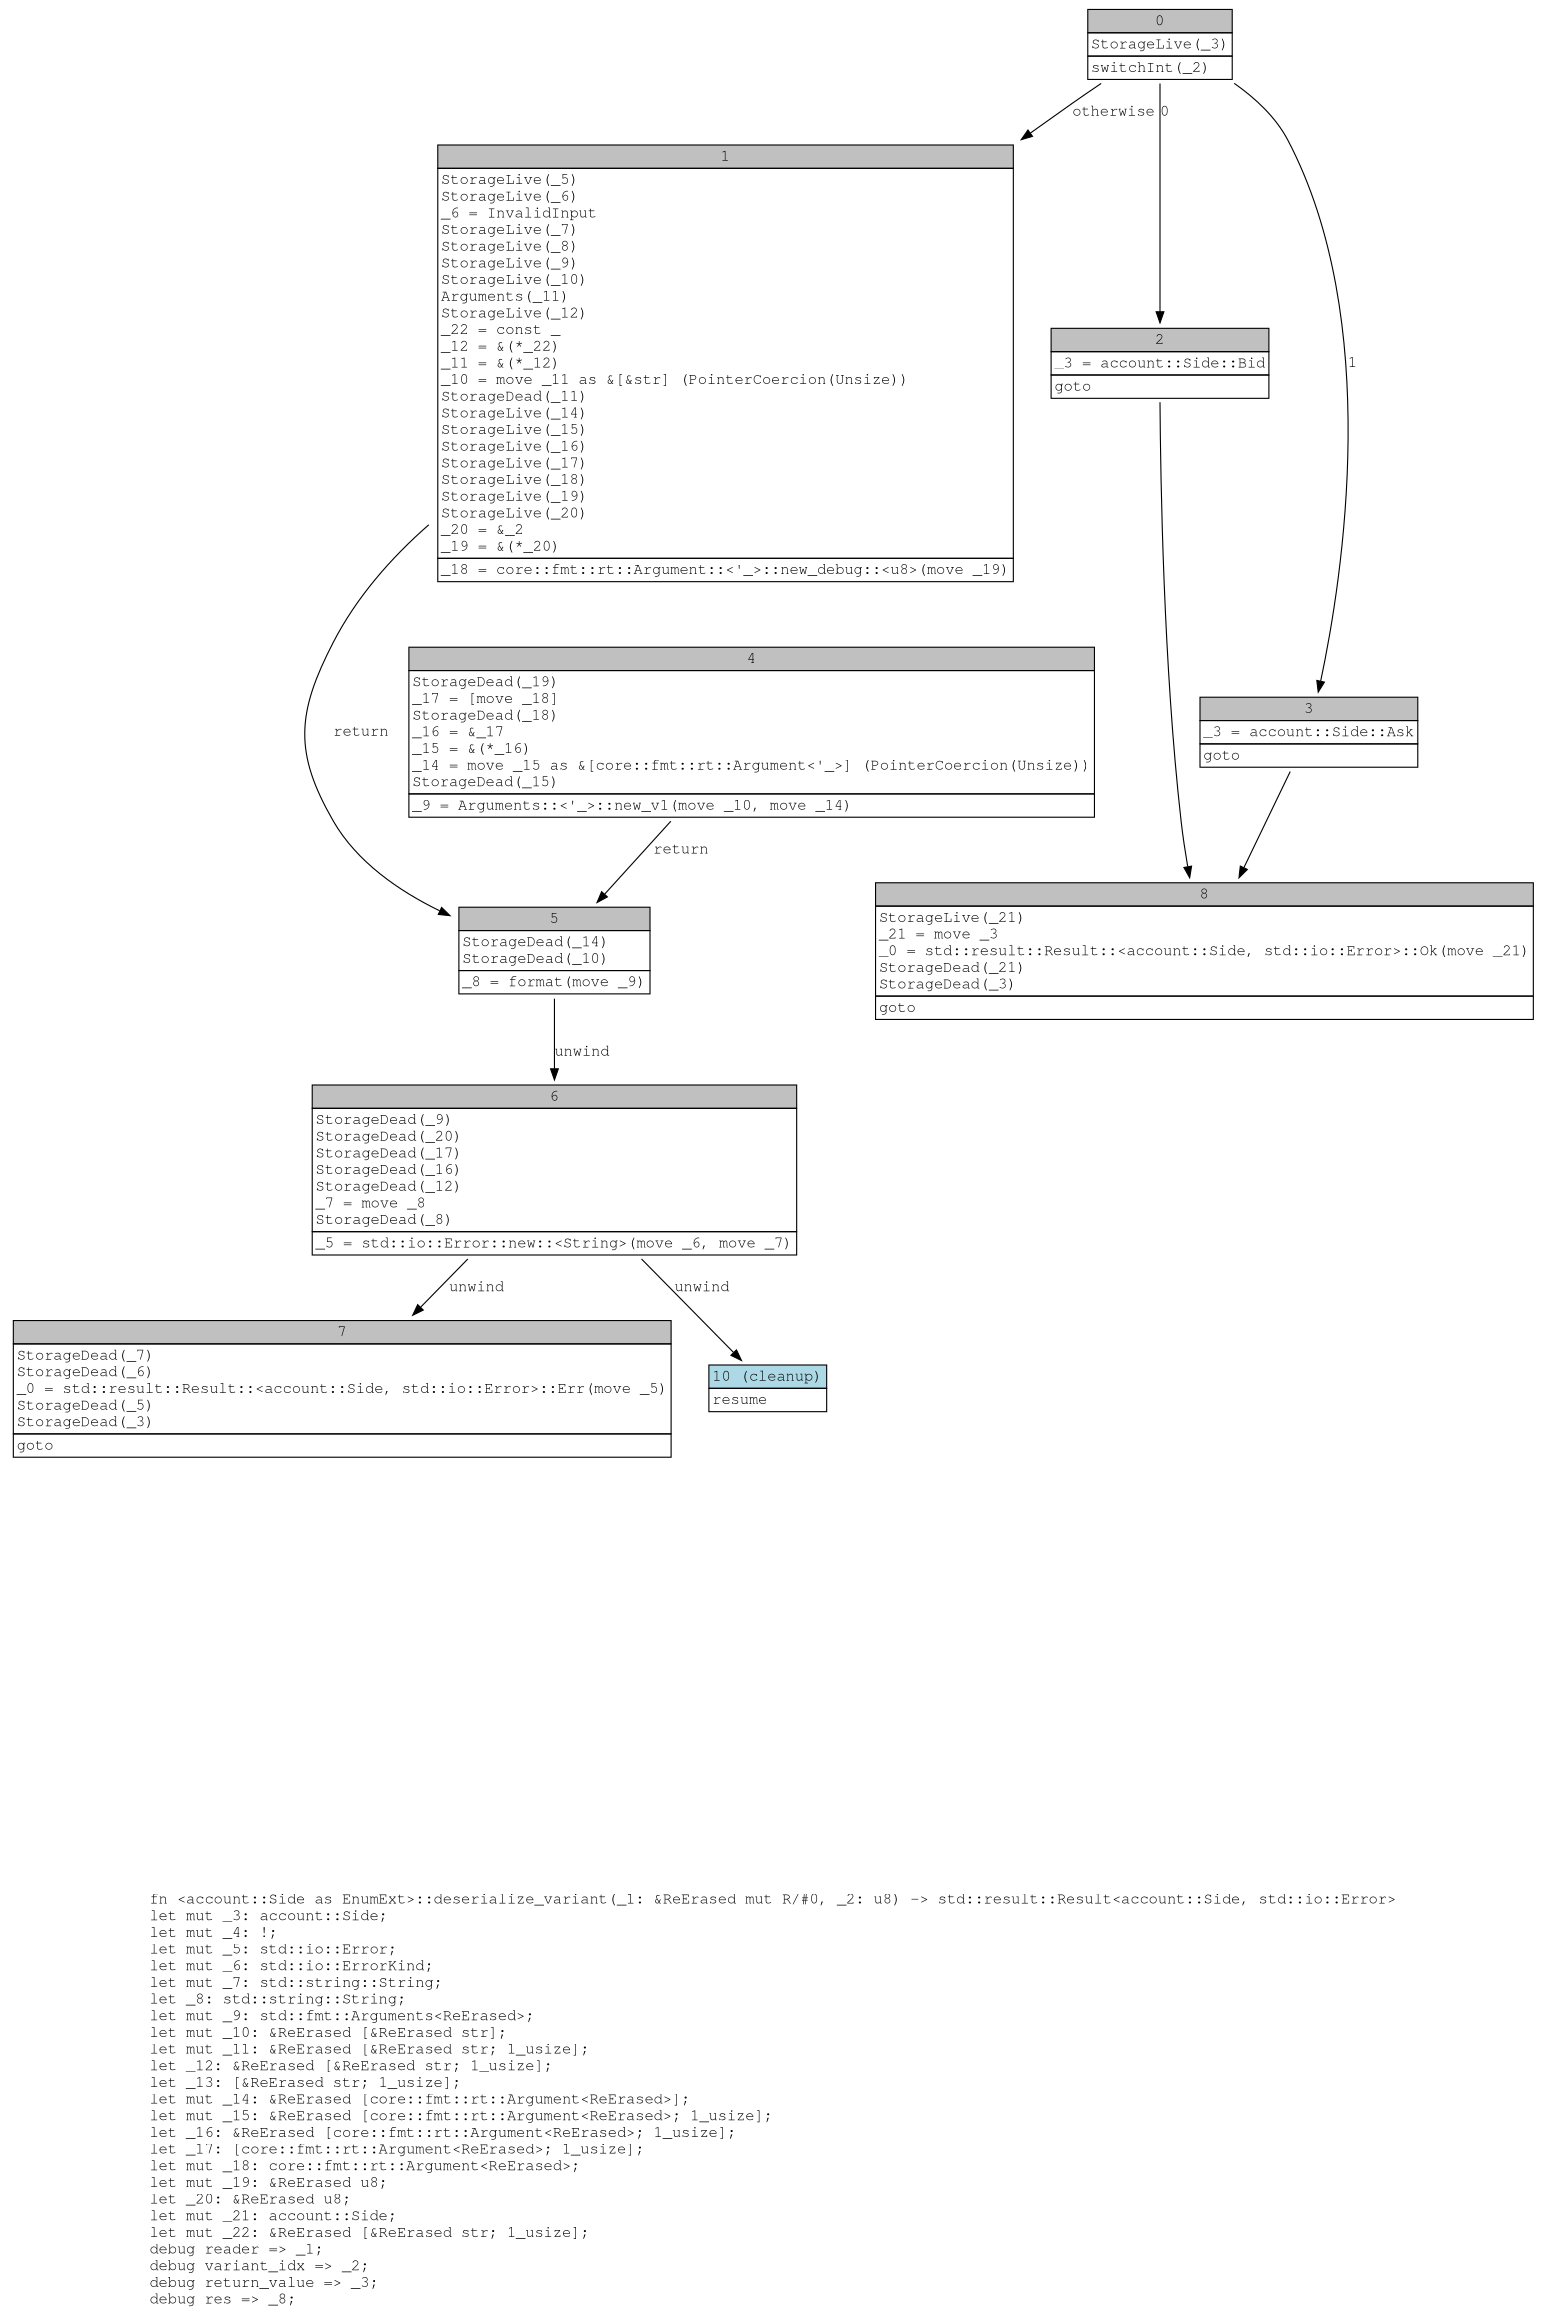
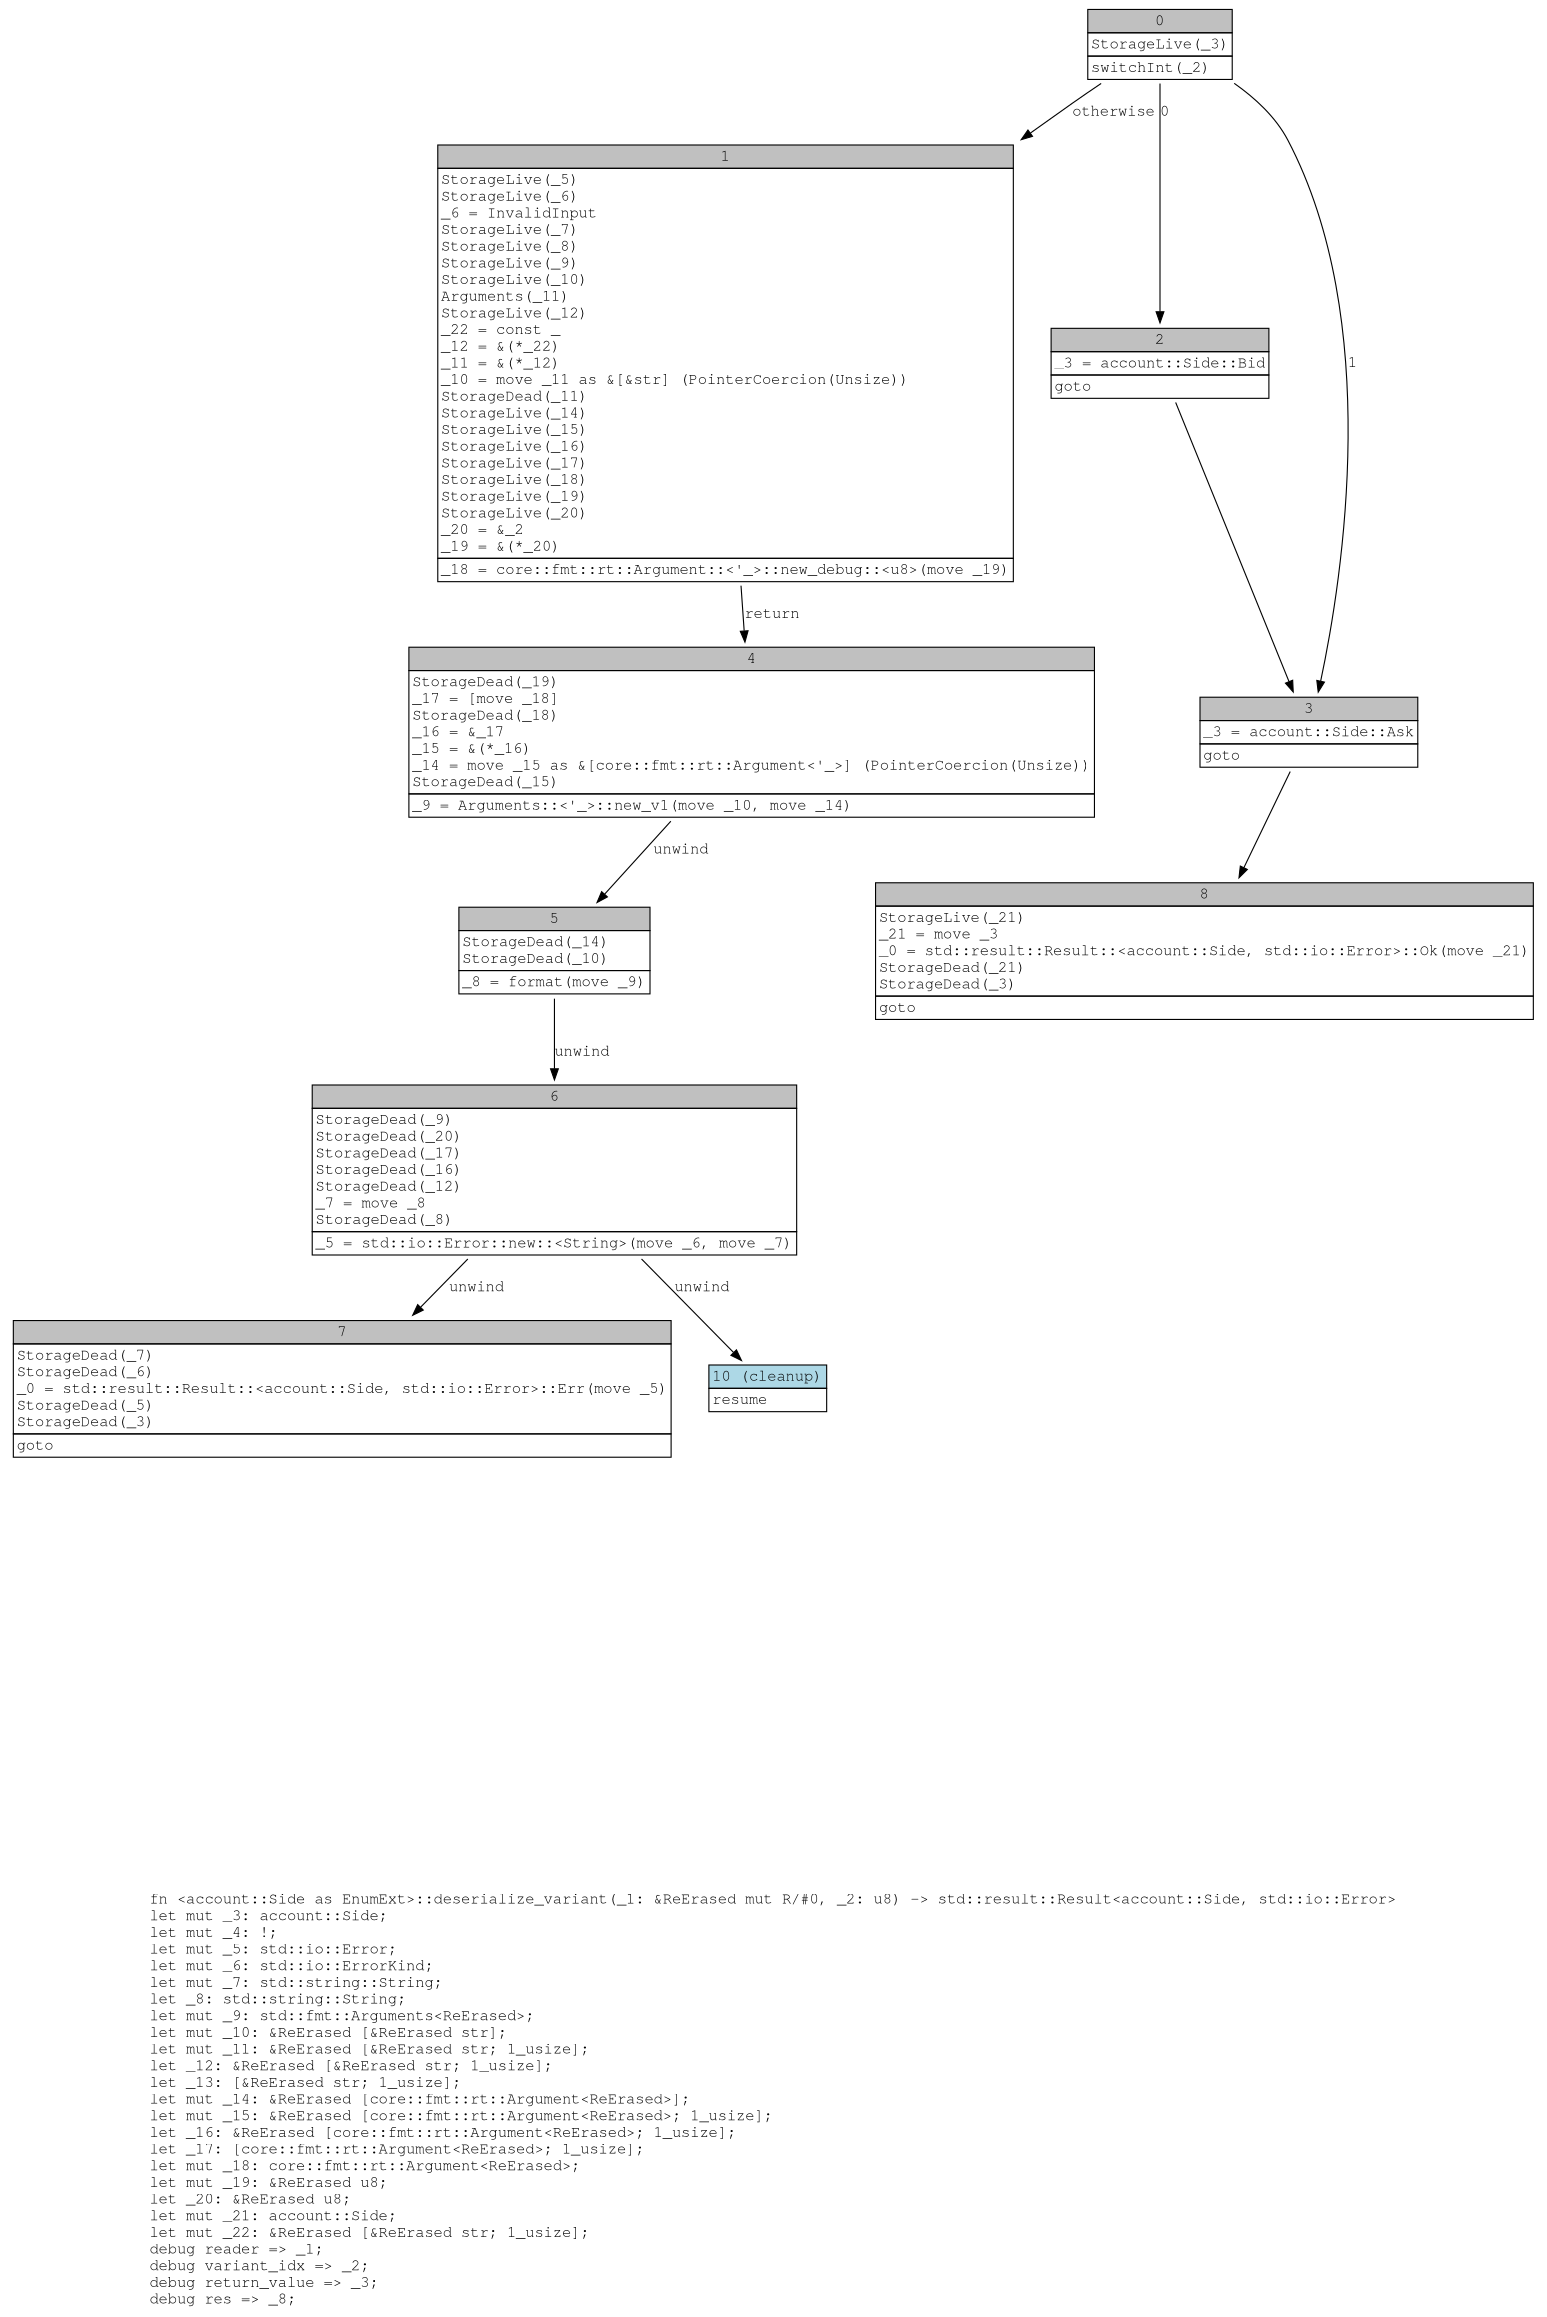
edge "2" -> "8": now "2" -> "3"
edge "1" -> "5": now "1" -> "4"
edge "4" -> "5": label "return" -> "unwind"
